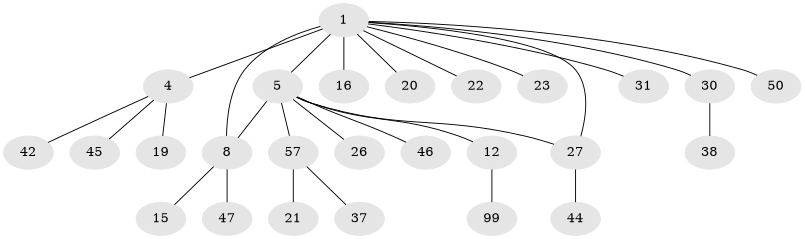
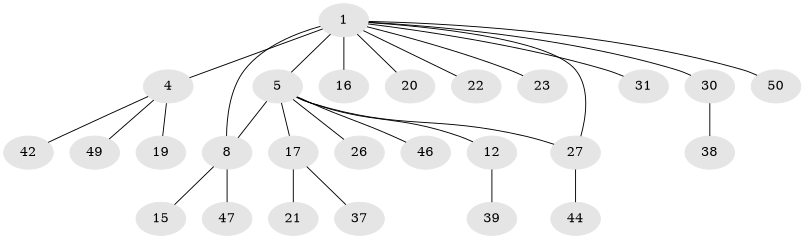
node "45": label "45" -> "49"
node "57": label "57" -> "17"
node "99": label "99" -> "39"
